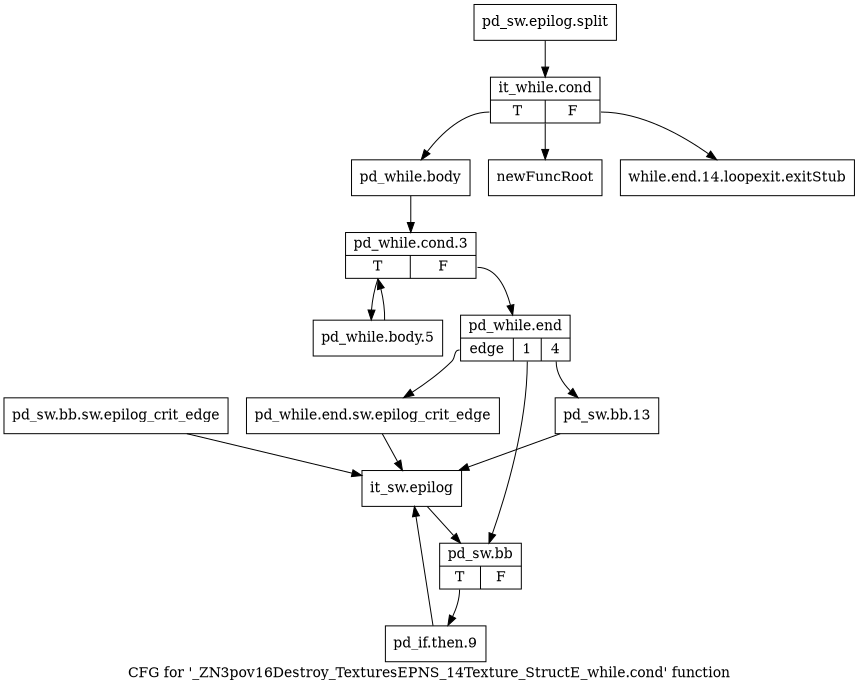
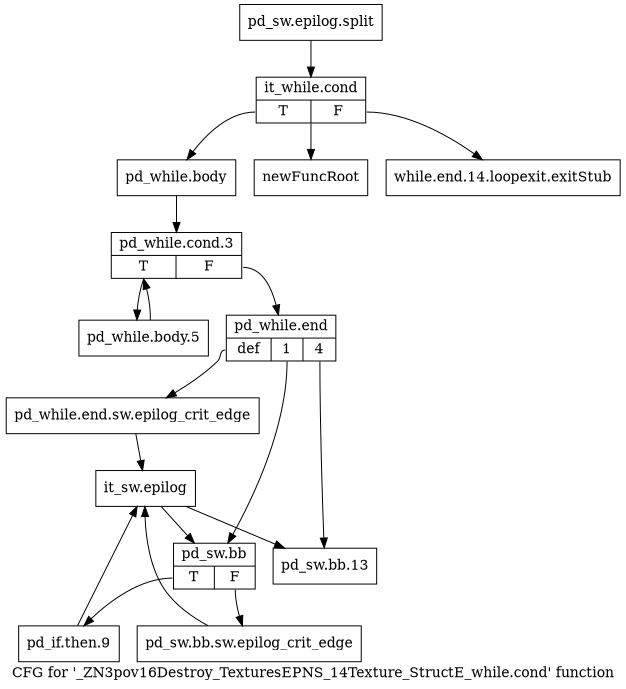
node "pd_while.end": text "edge" -> "def"
edge "pd_sw.bb.13" -> "it_sw.epilog": reversed
edge "pd_sw.bb" -> "pd_sw.bb.sw.epilog_crit_edge": added
